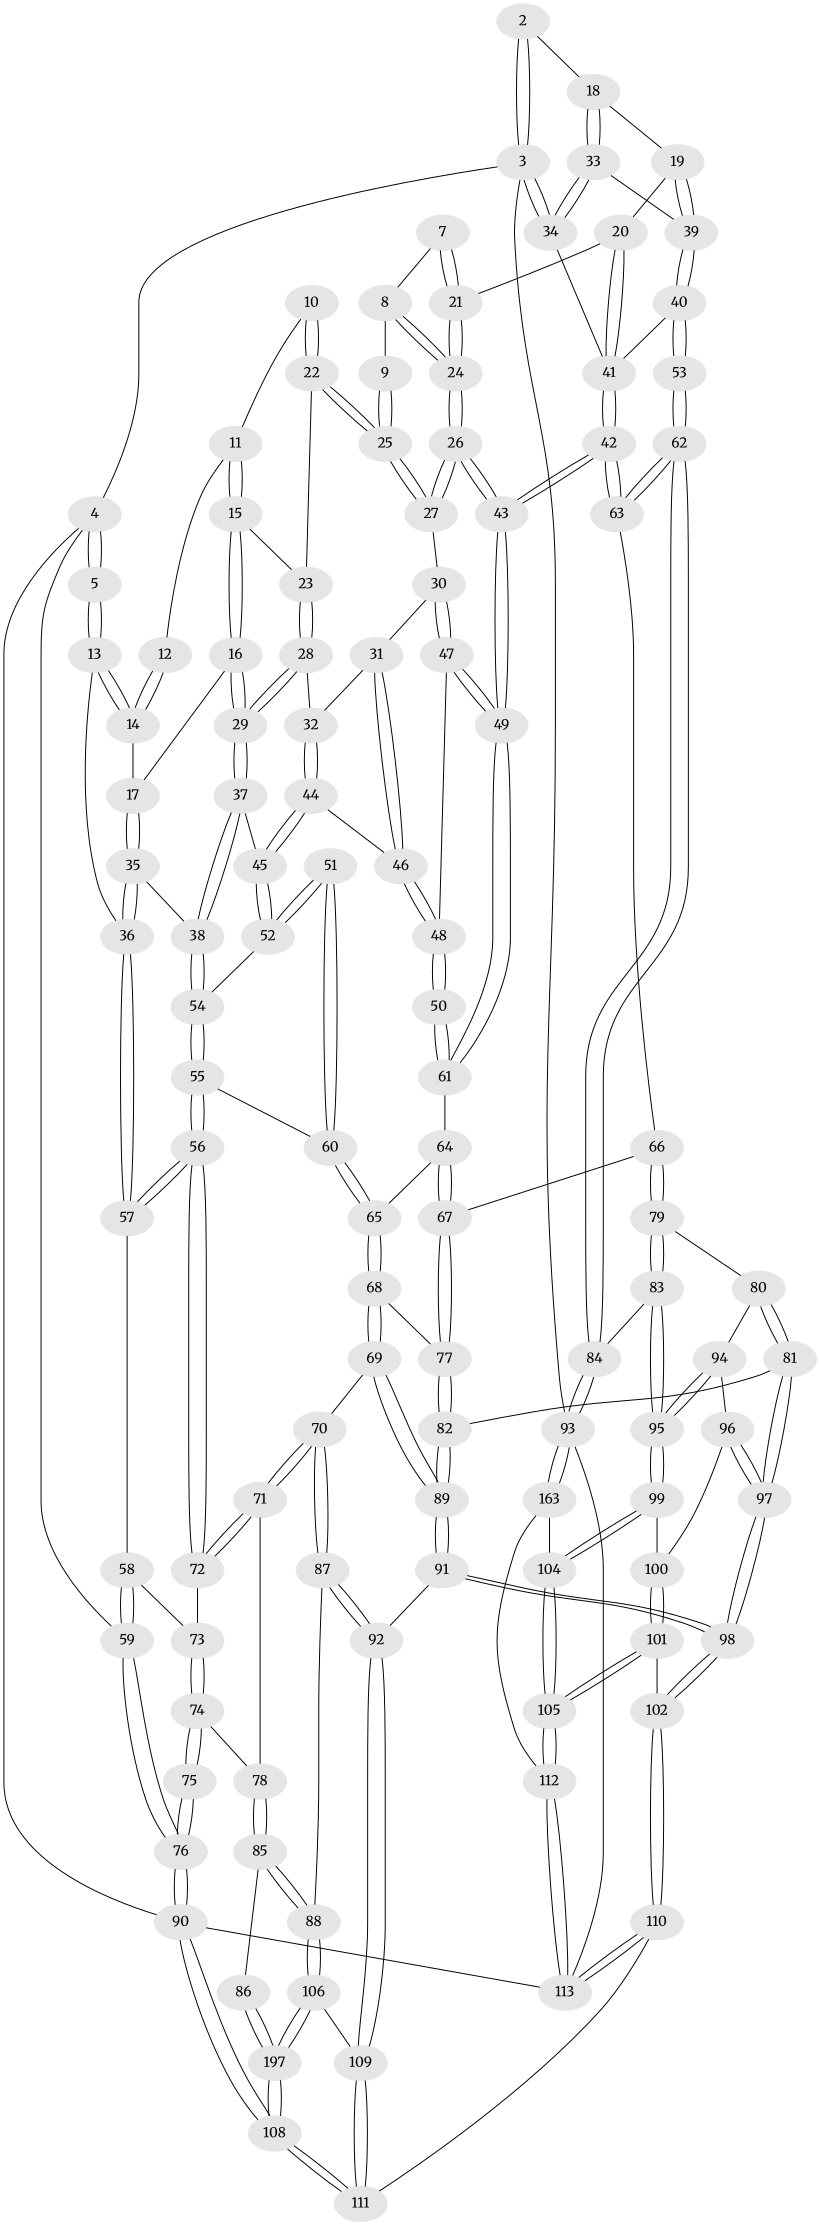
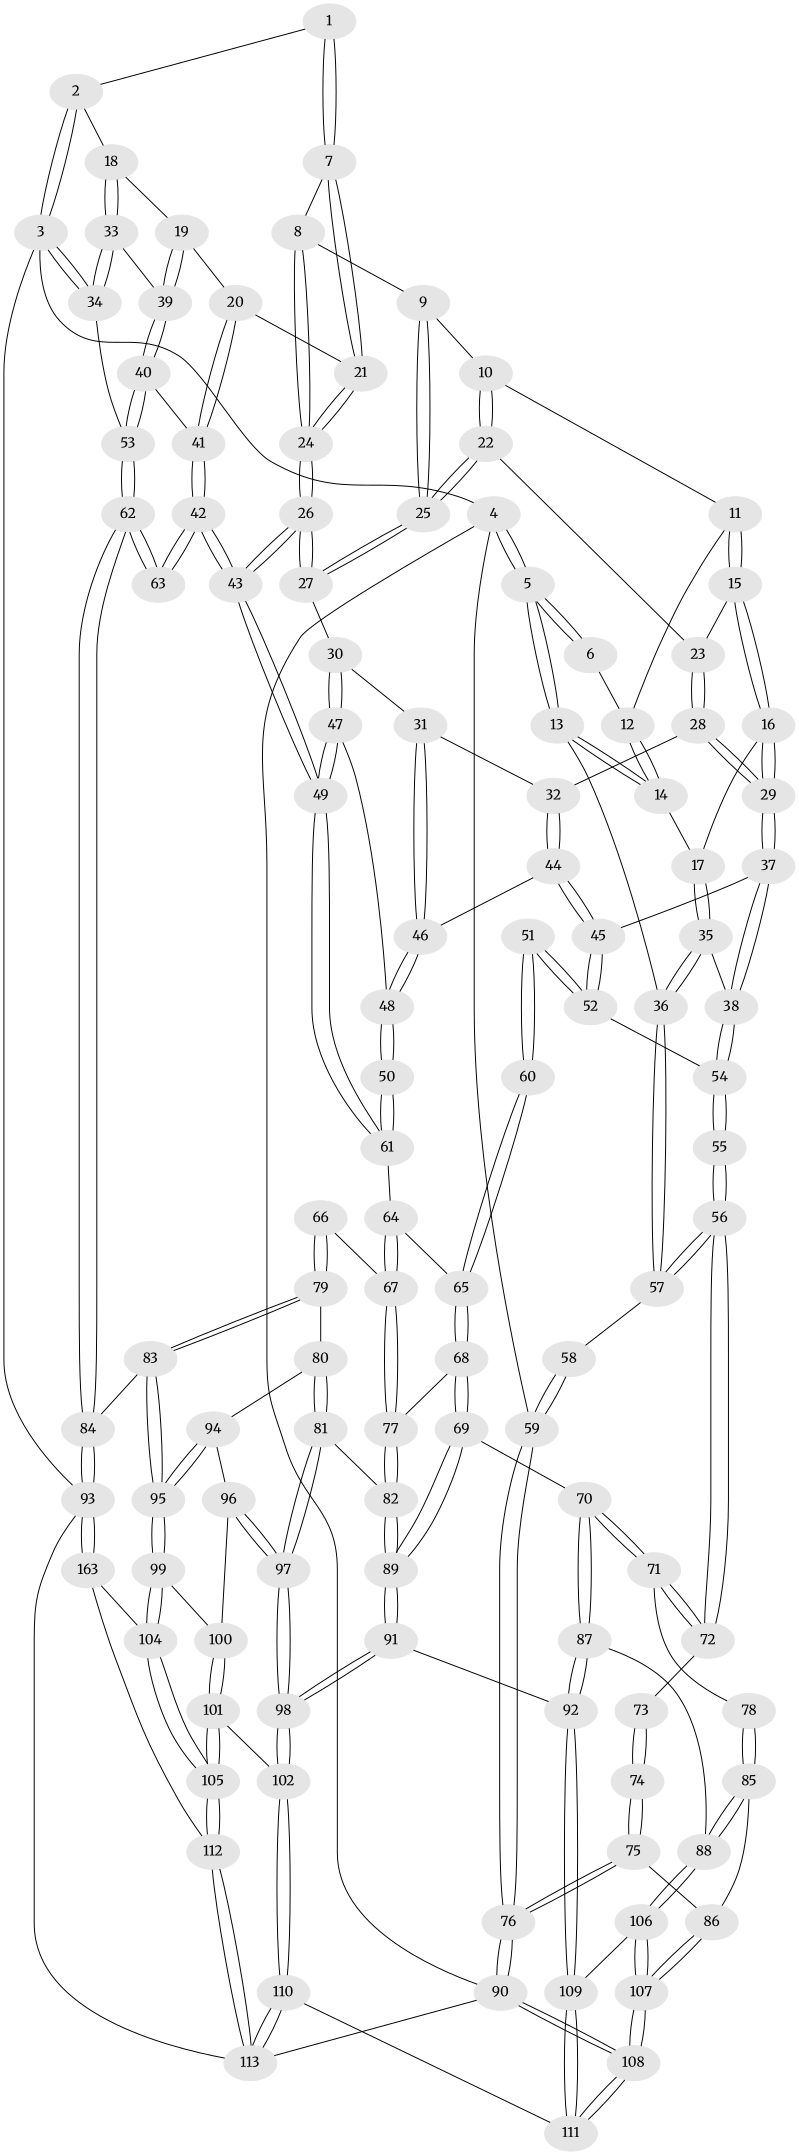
node "1": added
edge "34" -- "41": now "34" -- "53"
edge "9" -- "10": added
node "6": added
edge "63" -- "66": removed
edge "55" -- "60": removed
edge "58" -- "73": removed
edge "74" -- "78": removed
edge "75" -- "86": added
node "197": label "197" -> "107"
